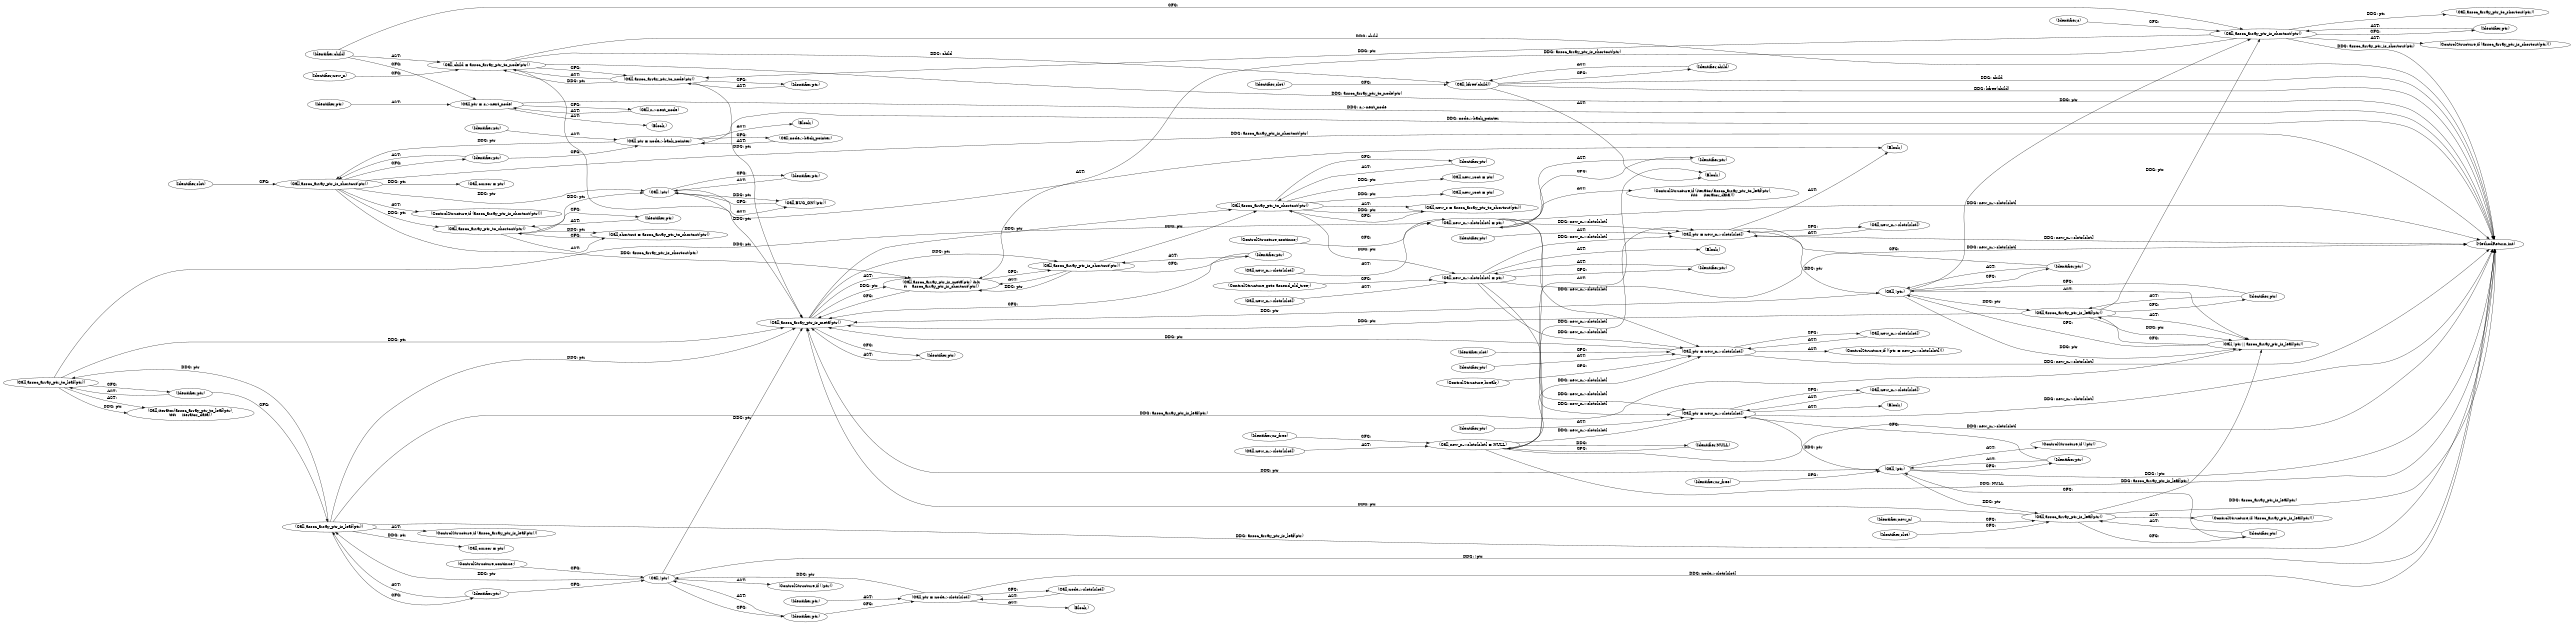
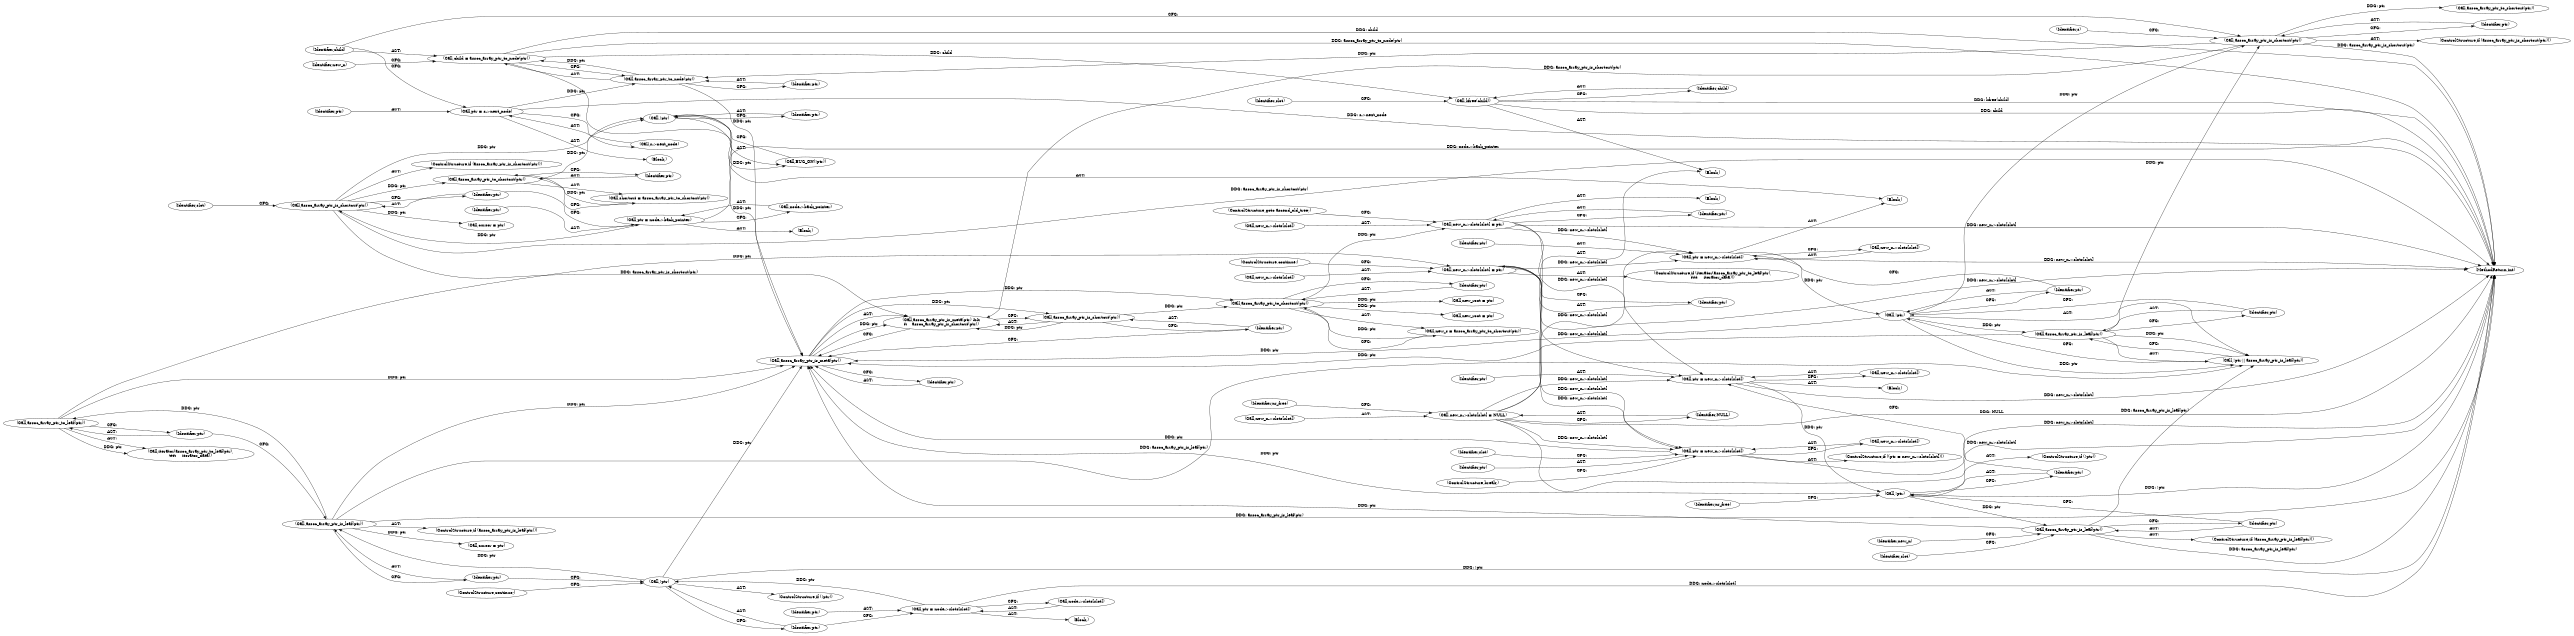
edge "(Call,ptr = s->next_node)" -> "(Call,assoc_array_ptr_to_node(ptr))": added, label "DDG: ptr"
edge "(Call,new_n->slots[slot] = NULL)" -> "(Identifier,NULL)": label "DDG: " -> "CFG: "
edge "(Identifier,NULL)" -> "(Call,new_n->slots[slot] = NULL)": label "CFG: " -> "AST: "
